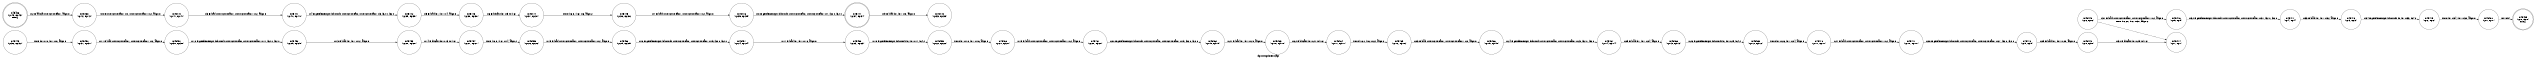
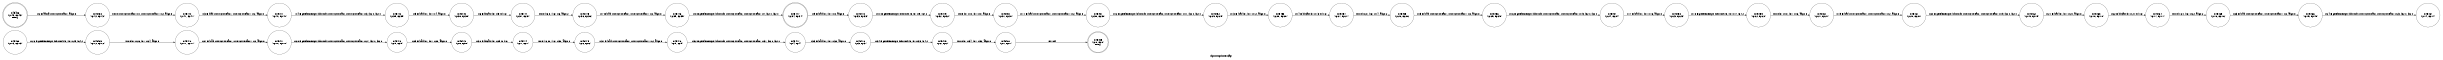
edge "N45448 (rp:33, ep:33)" -> "N45449 (rp:32, ep:32)": added, label "%10 = getelementptr inbounds i8, i8* %9, i64 2"
edge "N45475 (rp:6, ep:6)" -> "N45474 (rp:7, ep:7)": reversed
edge "N45467 (rp:14, ep:14)" -> "N45468 (rp:13, ep:13)": removed, label "%25 = load i8*, i8** %24, align 8"
